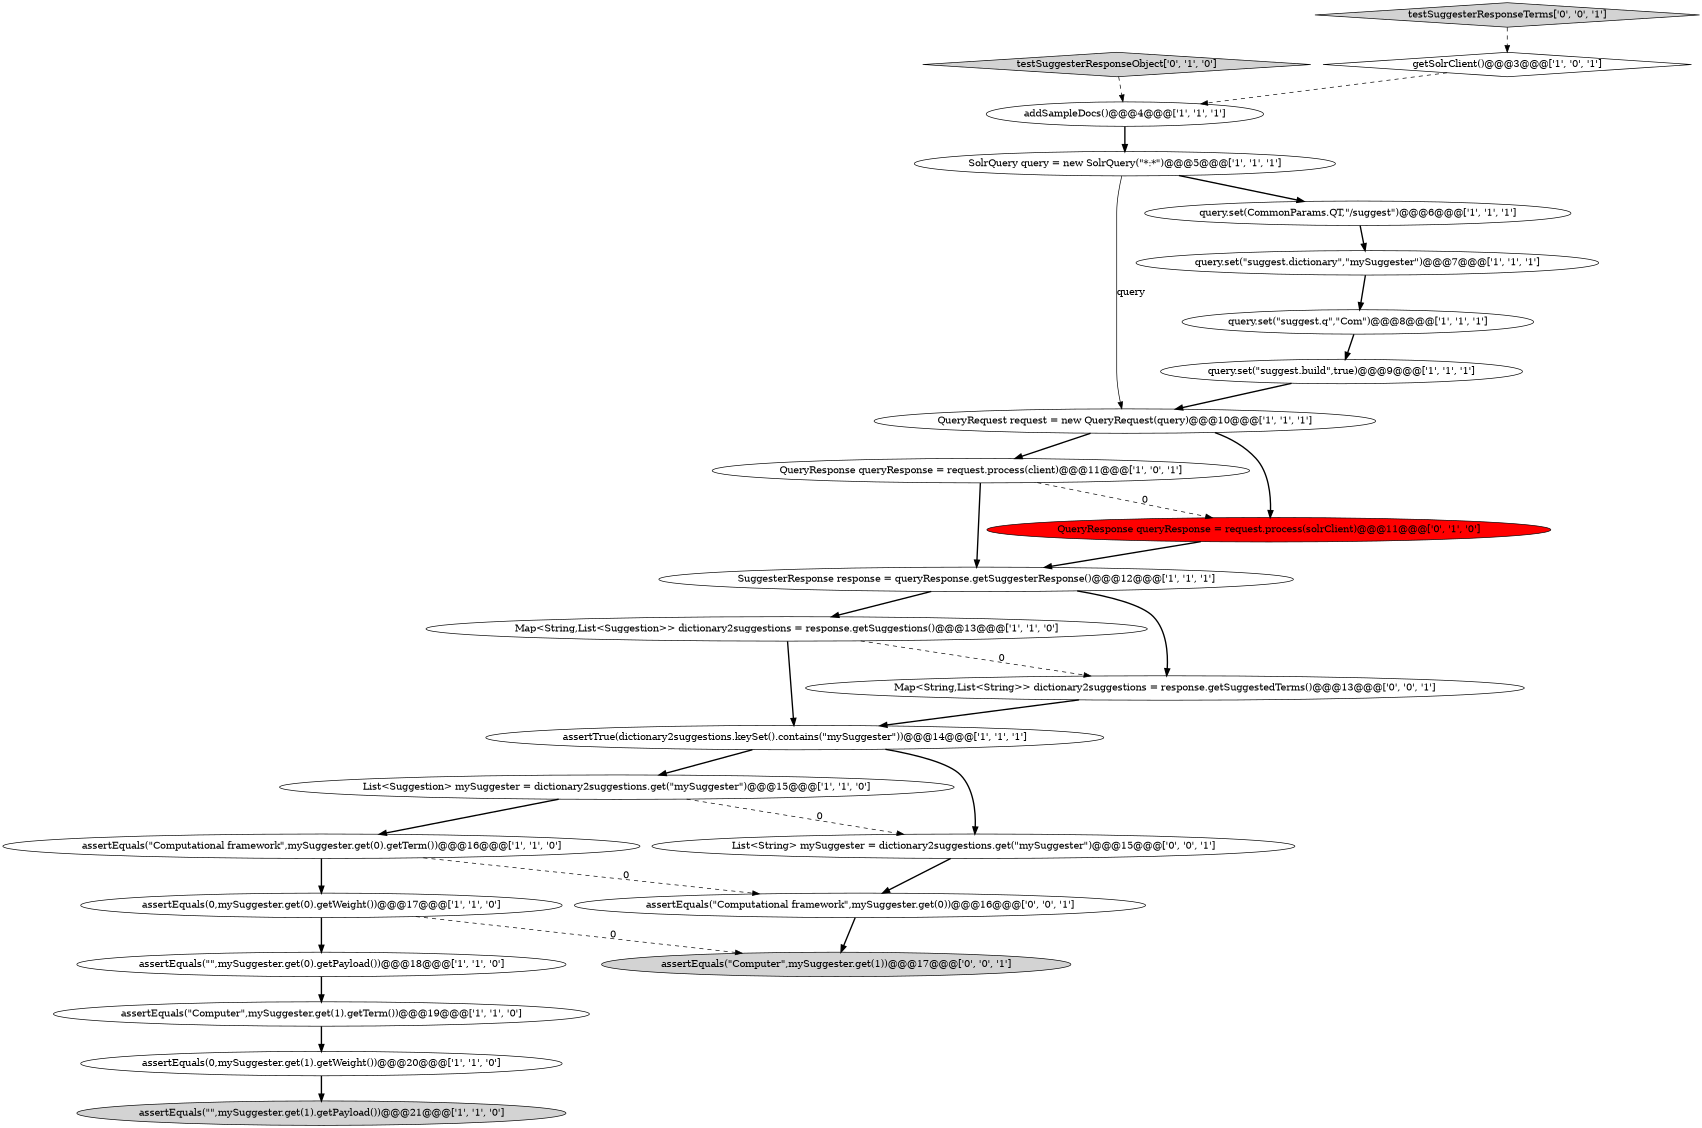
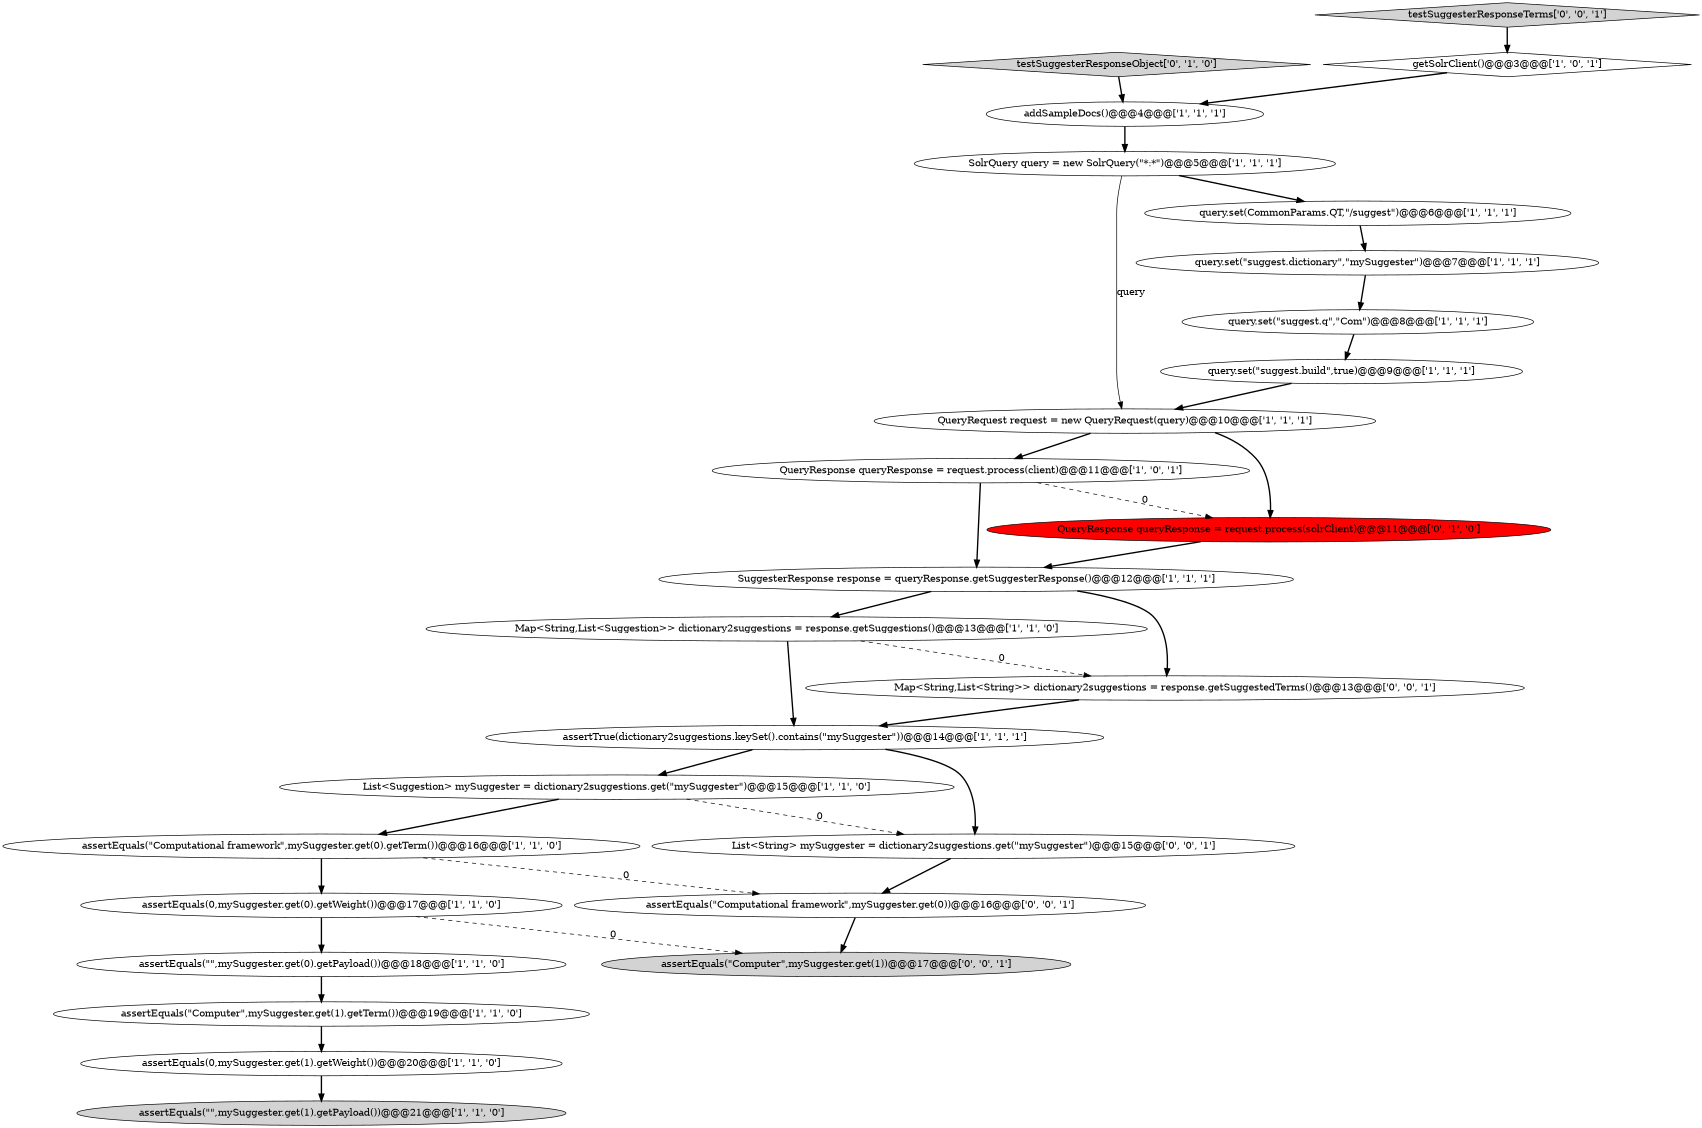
edge "testSuggesterResponseTerms['0', '0', '1']" -> "getSolrClient()@@@3@@@['1', '0', '1']": style dashed -> bold
edge "testSuggesterResponseObject['0', '1', '0']" -> "addSampleDocs()@@@4@@@['1', '1', '1']": style dashed -> bold
edge "getSolrClient()@@@3@@@['1', '0', '1']" -> "addSampleDocs()@@@4@@@['1', '1', '1']": style dashed -> bold
